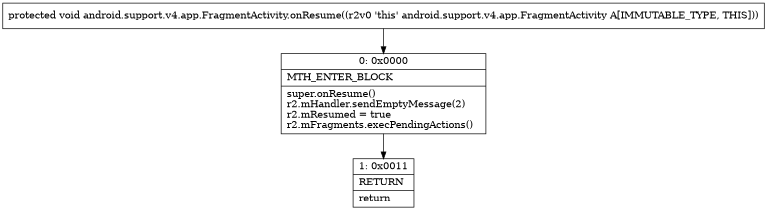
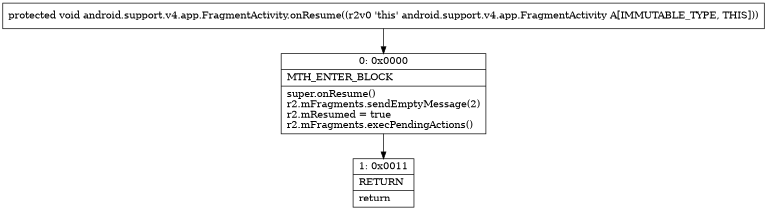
node "0: 0x0000": text "r2.mHandler.sendEmptyMessage(2)" -> "r2.mFragments.sendEmptyMessage(2)"
